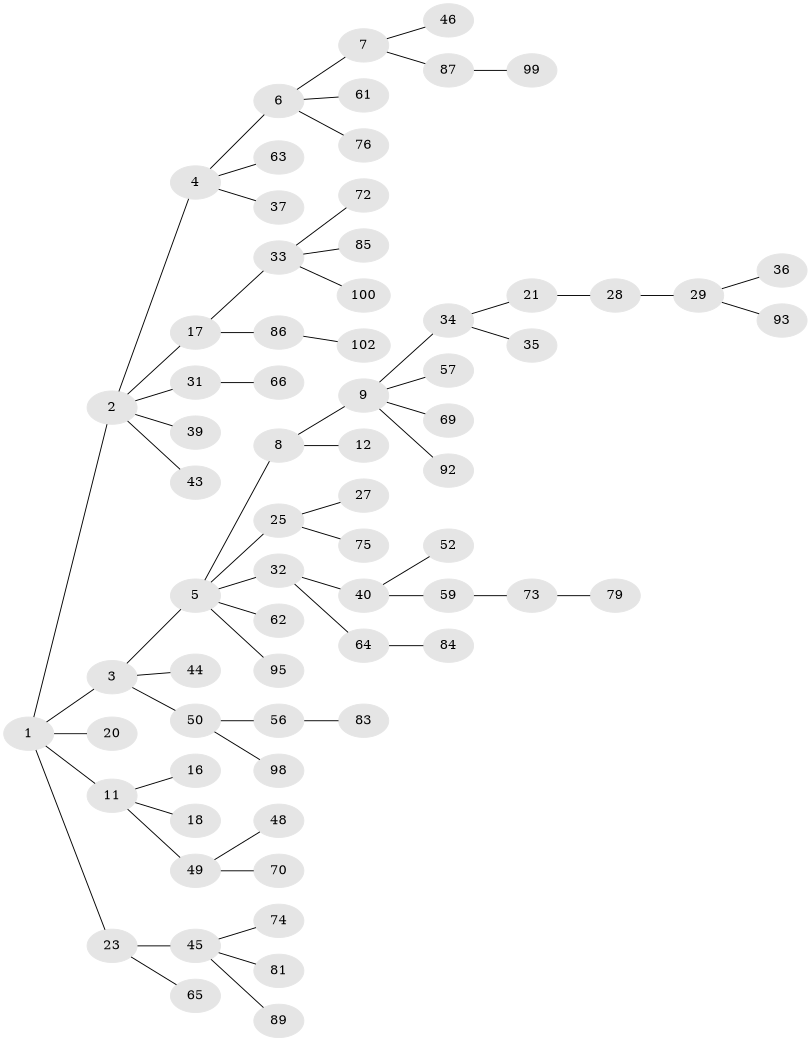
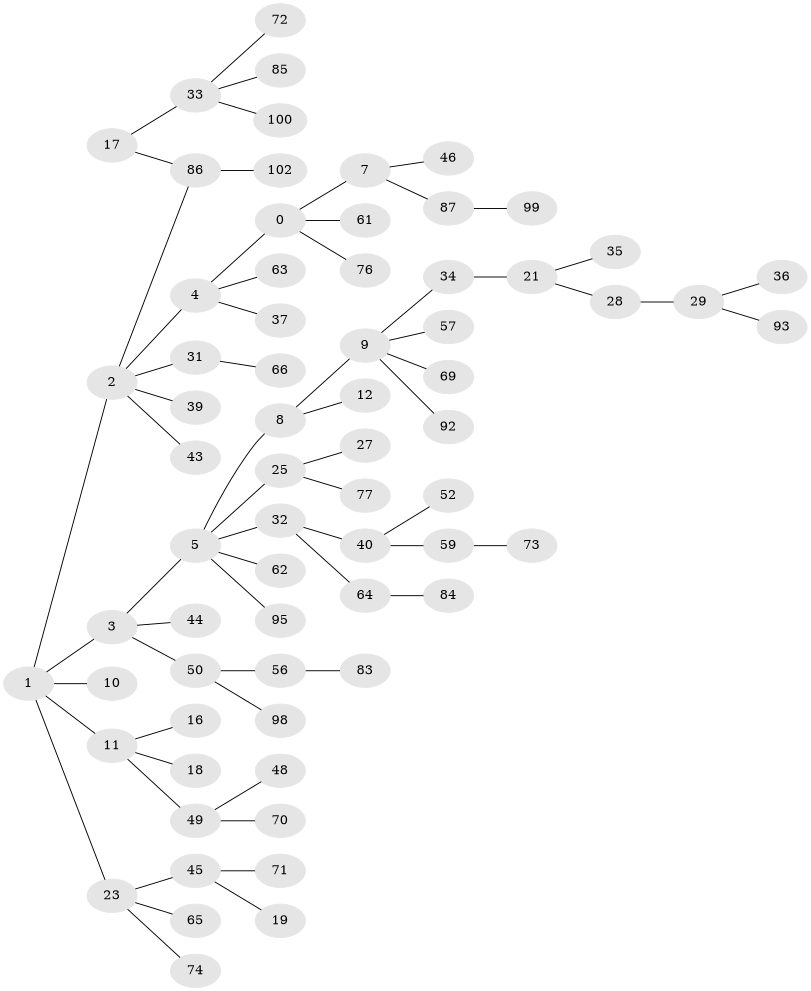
node "6": label "6" -> "0"
edge "34" -- "35": now "21" -- "35"
edge "17" -- "2": now "86" -- "2"
node "75": label "75" -> "77"
node "79": removed
node "20": label "20" -> "10"
edge "74" -- "45": now "74" -- "23"
node "81": label "81" -> "71"
node "89": label "89" -> "19"
